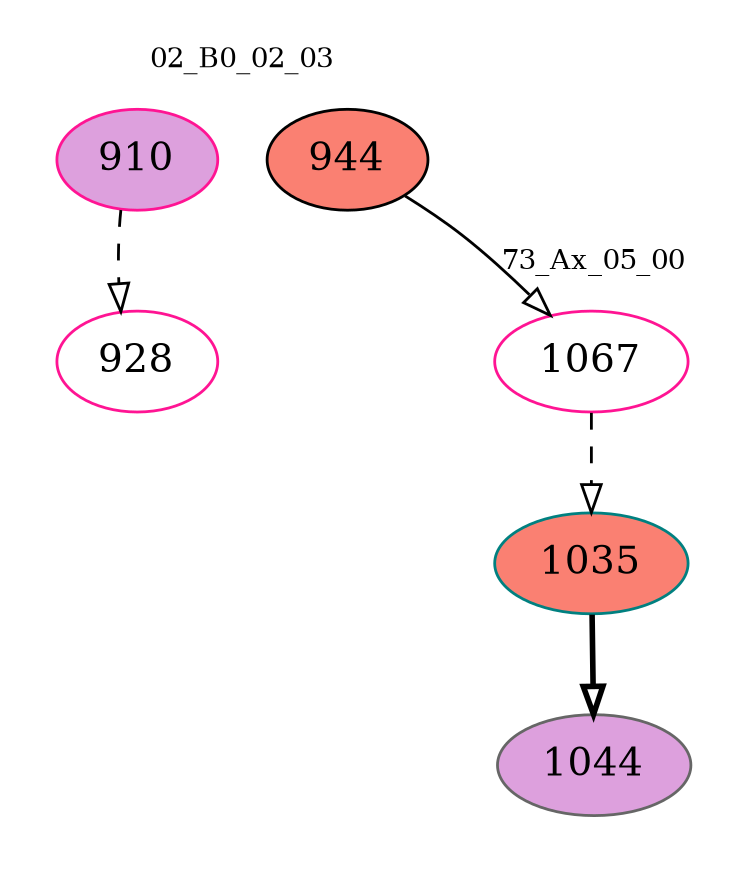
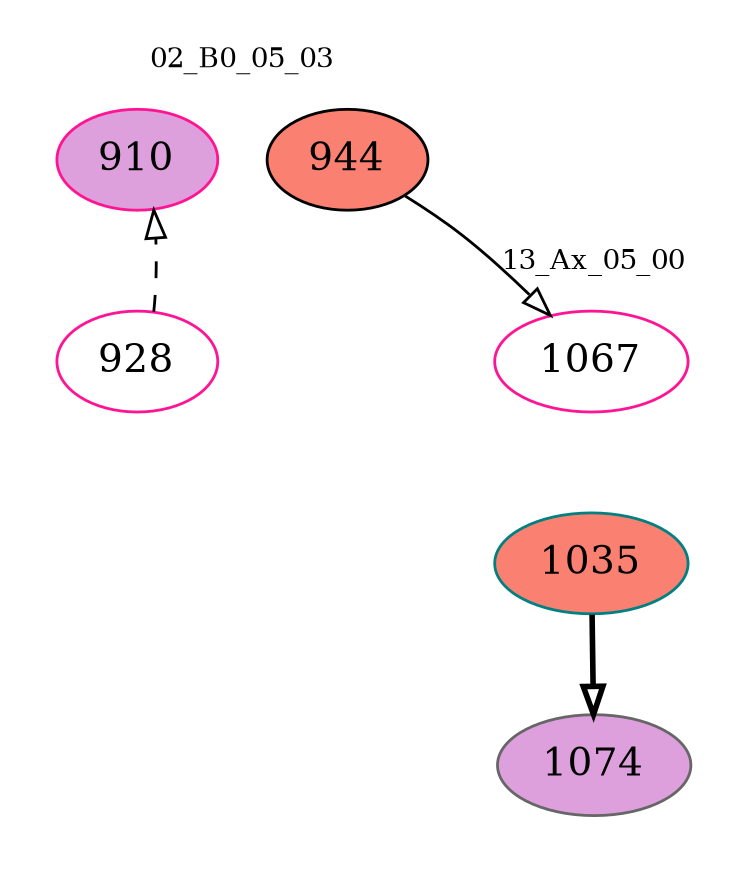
cluster "02_B0_02_03": label "02_B0_02_03" -> "02_B0_05_03"
edge "910" -> "928": reversed
cluster "73_Ax_05_00": label "73_Ax_05_00" -> "13_Ax_05_00"
edge "1067" -> "1035": removed
node "1044": label "1044" -> "1074"
